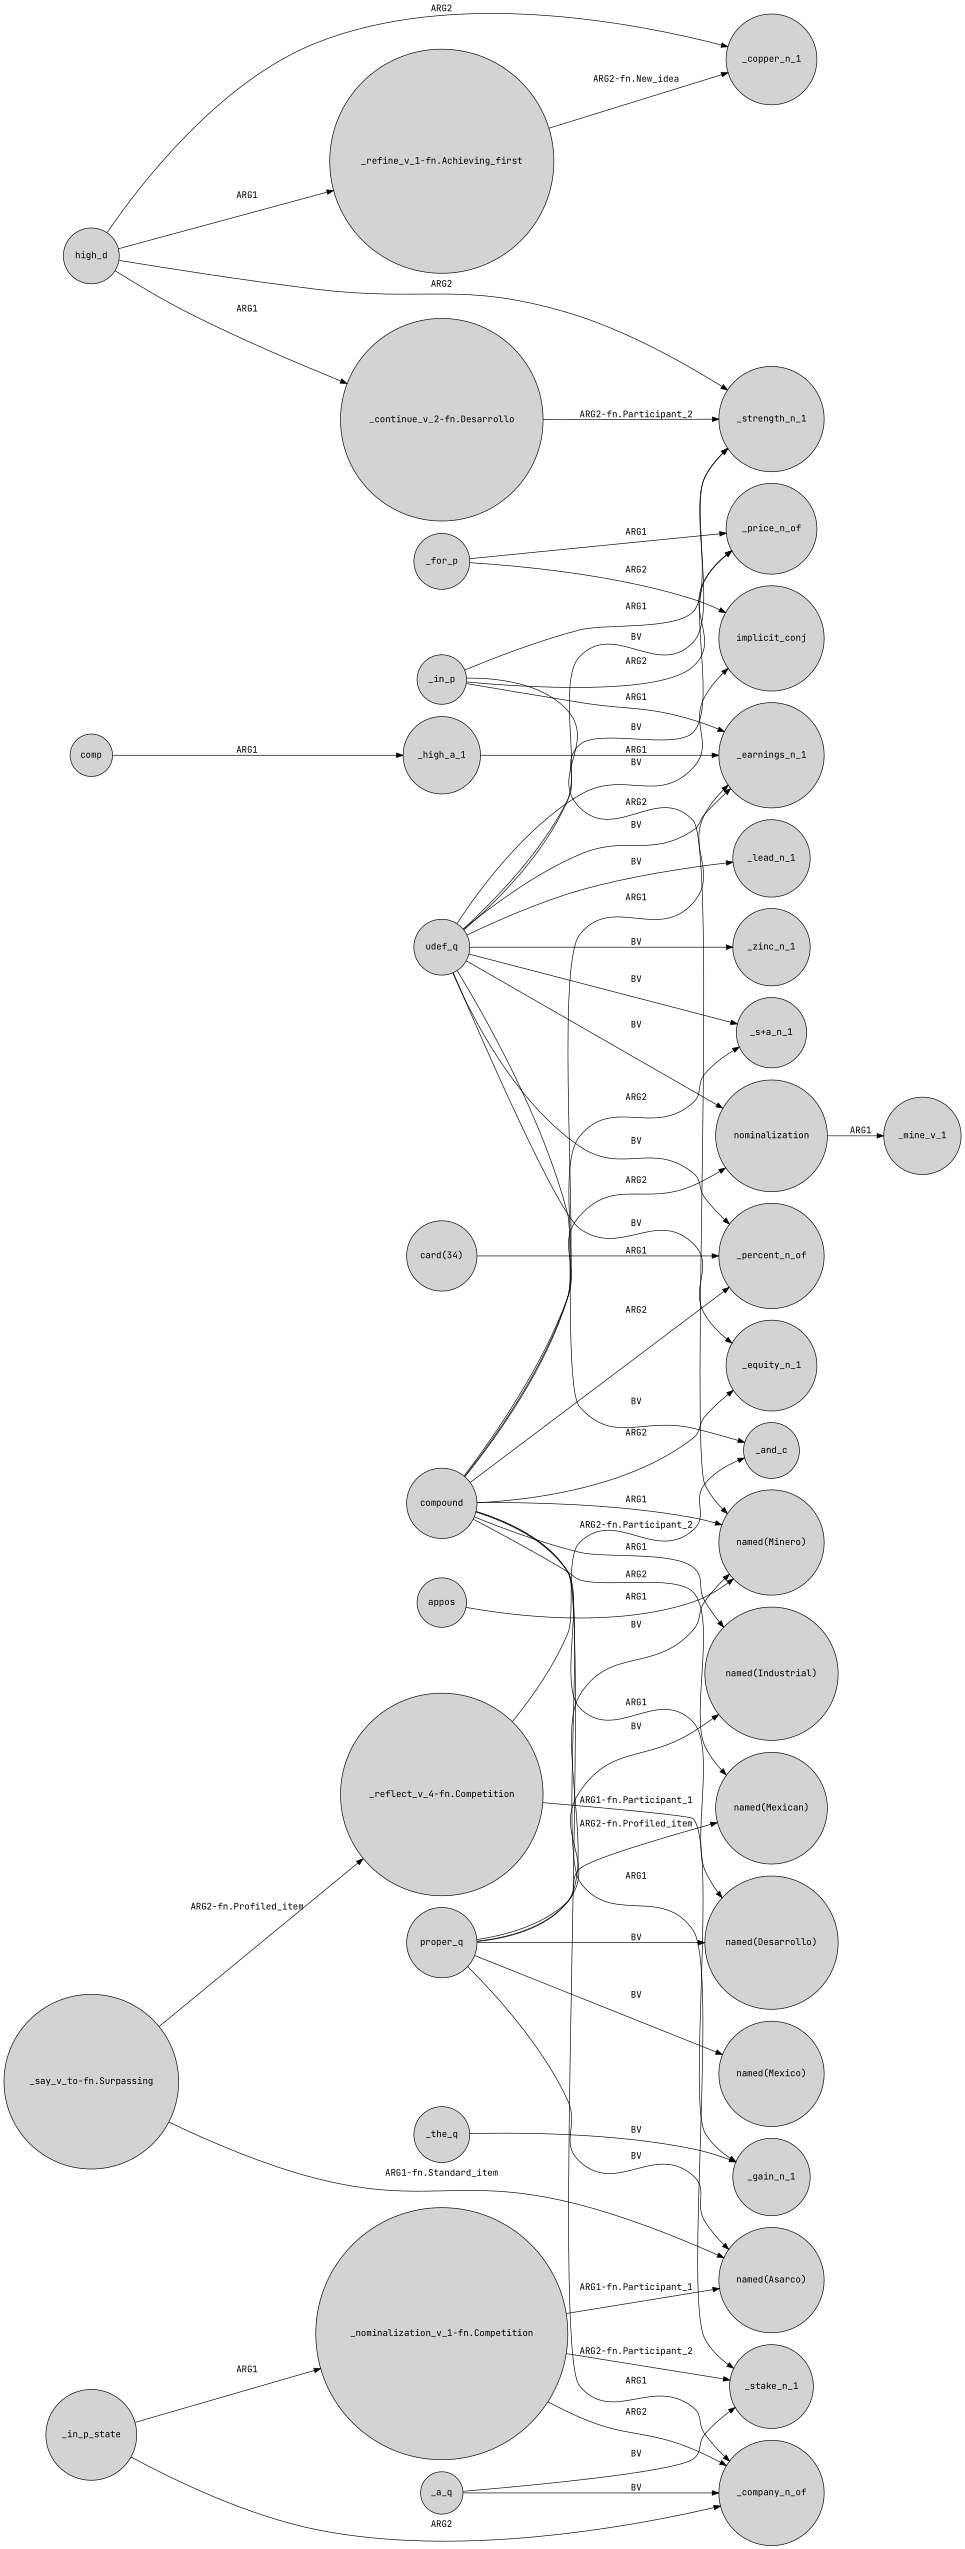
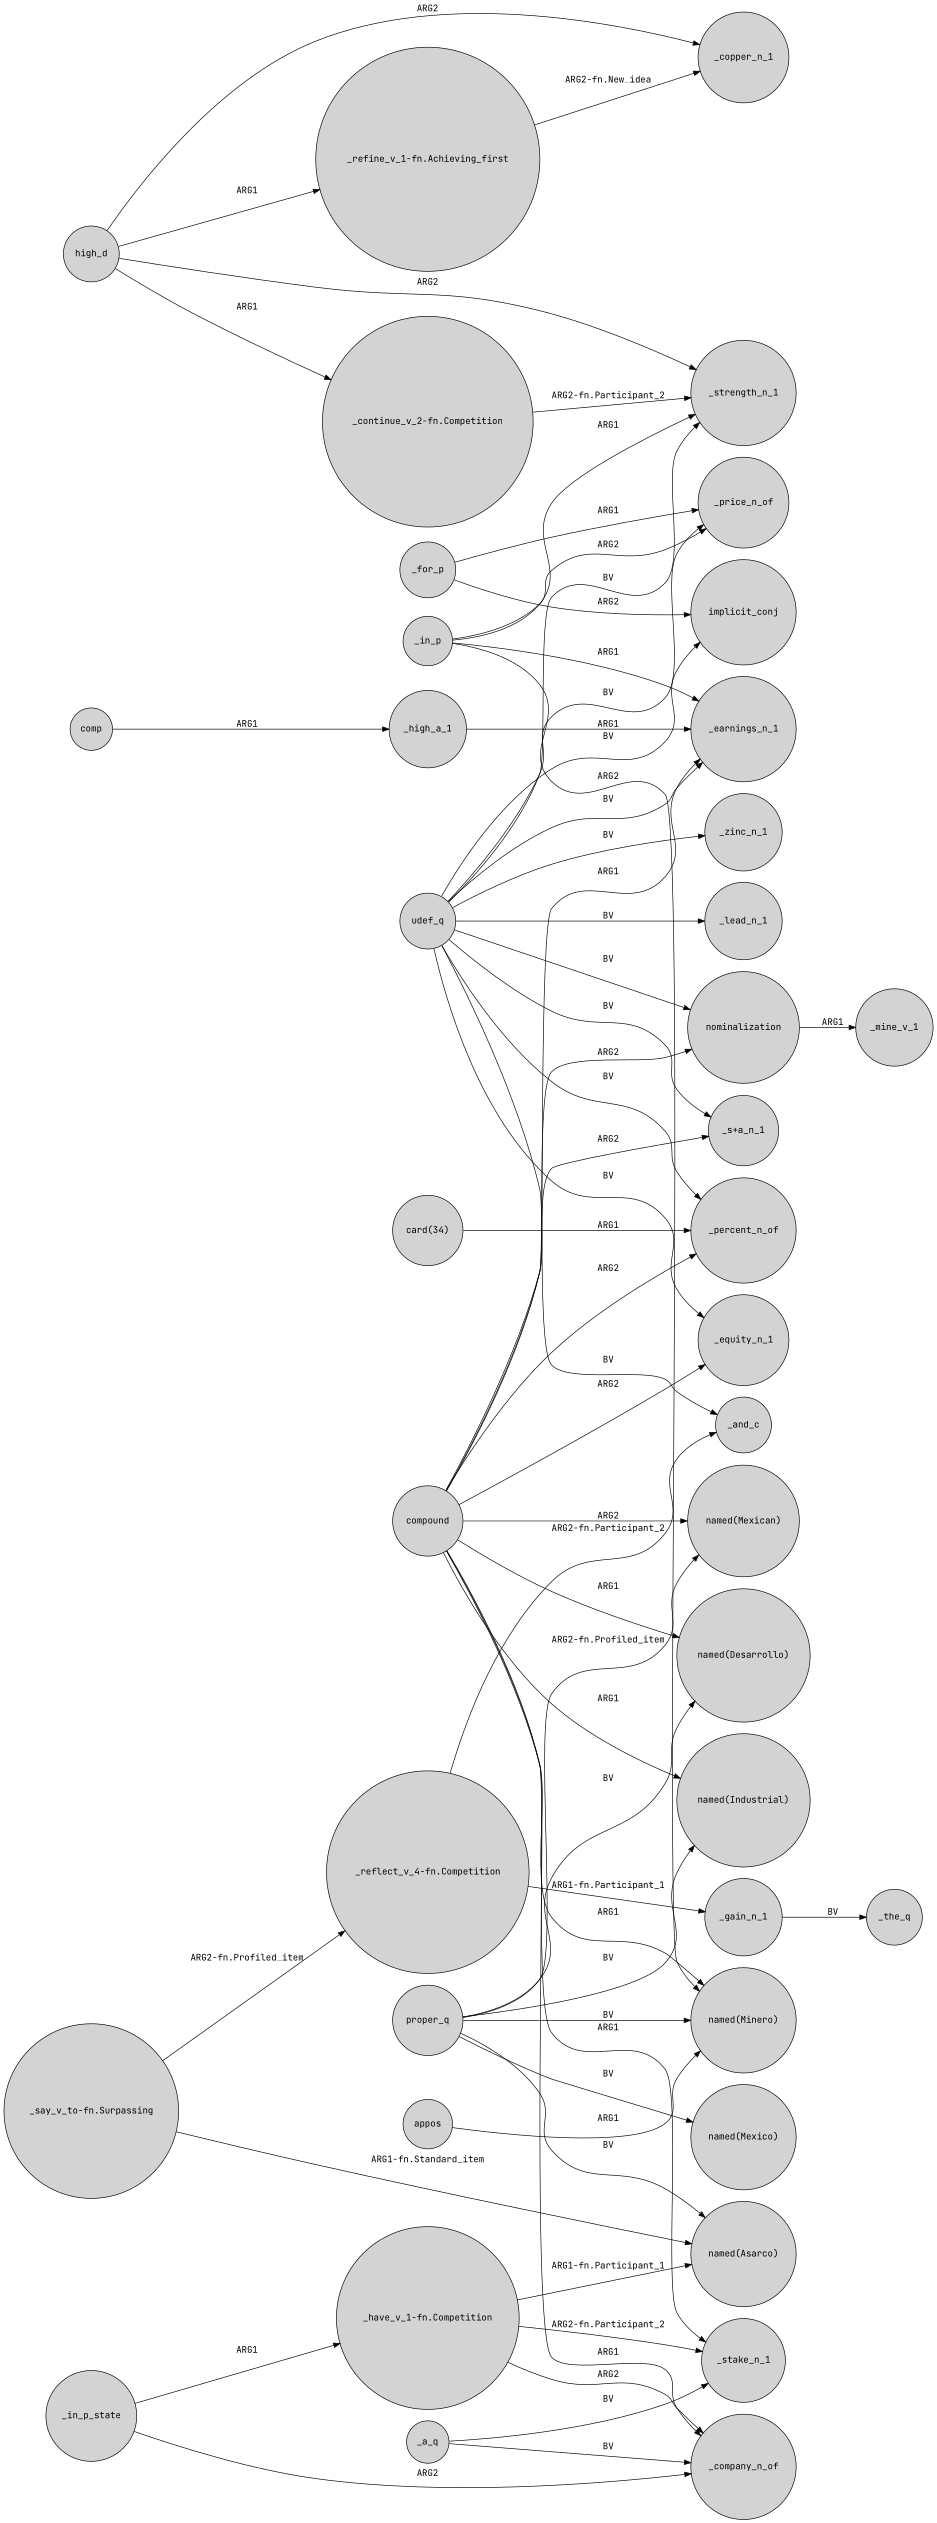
node "_continue_v_2-fn.Desarrollo": label "_continue_v_2-fn.Desarrollo" -> "_continue_v_2-fn.Competition"
edge "_the_q" -> "_gain_n_1": reversed
node "_nominalization_v_1-fn.Competition": label "_nominalization_v_1-fn.Competition" -> "_have_v_1-fn.Competition"
